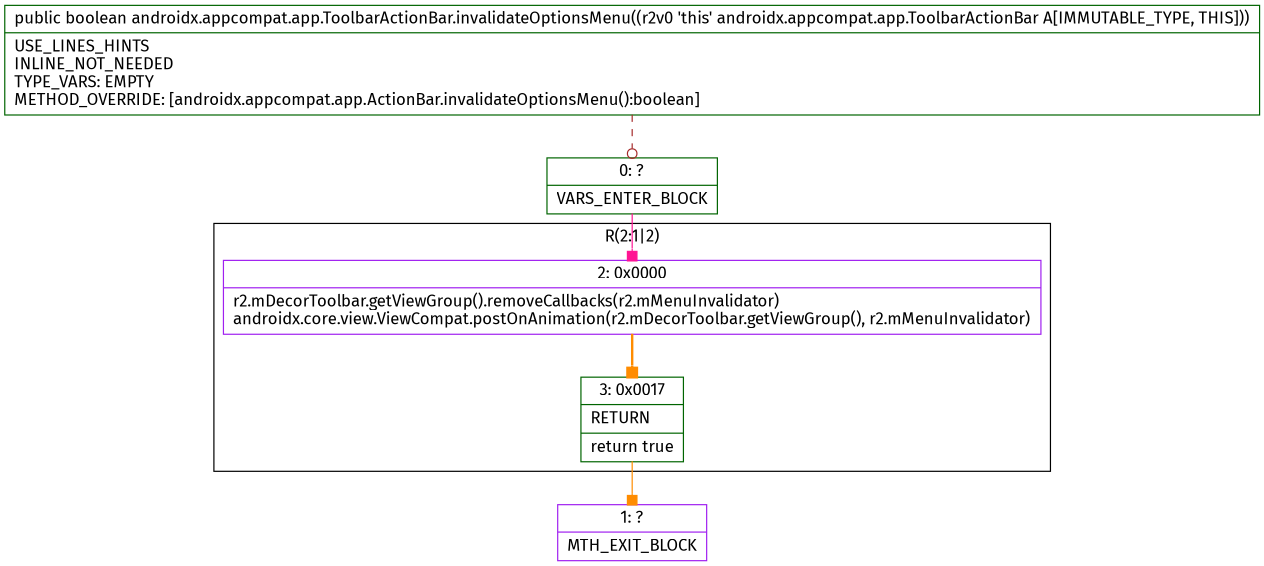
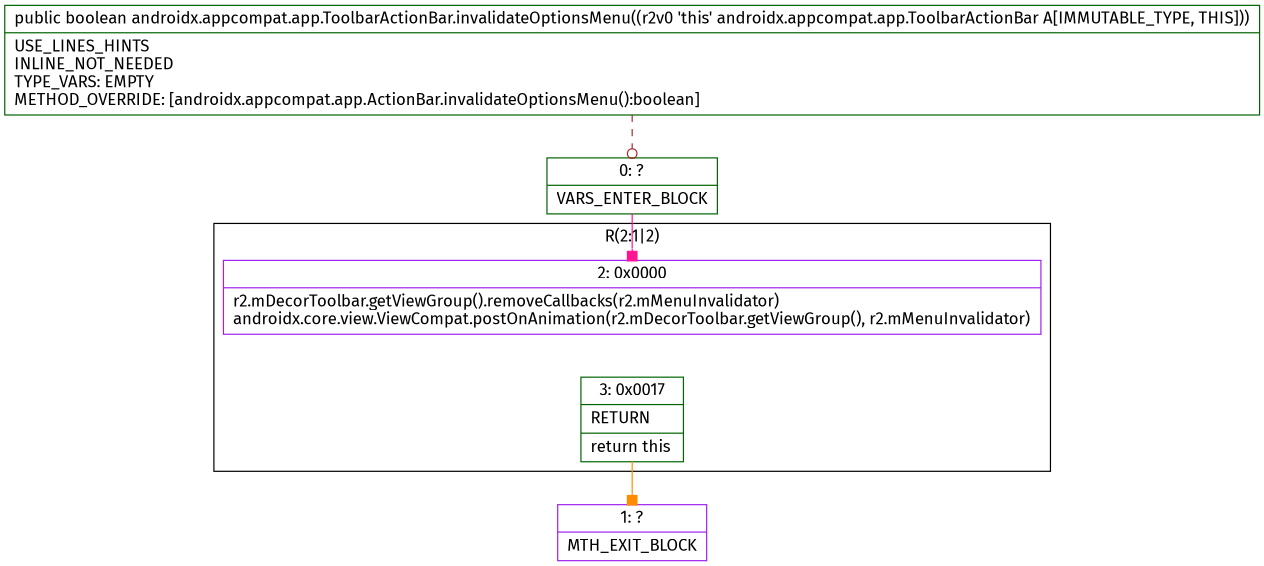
edge "2: 0x0000" -> "3: 0x0017": removed
node "3: 0x0017": text "return true" -> "return this"
